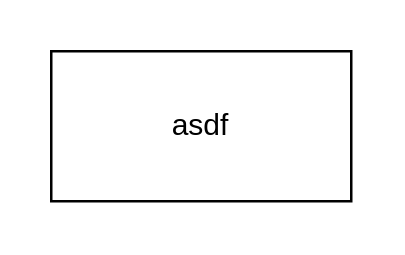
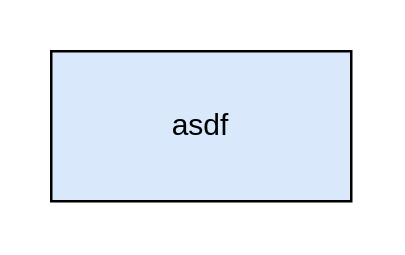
node "asdf": fillcolor #ffffff -> #dae8fc
